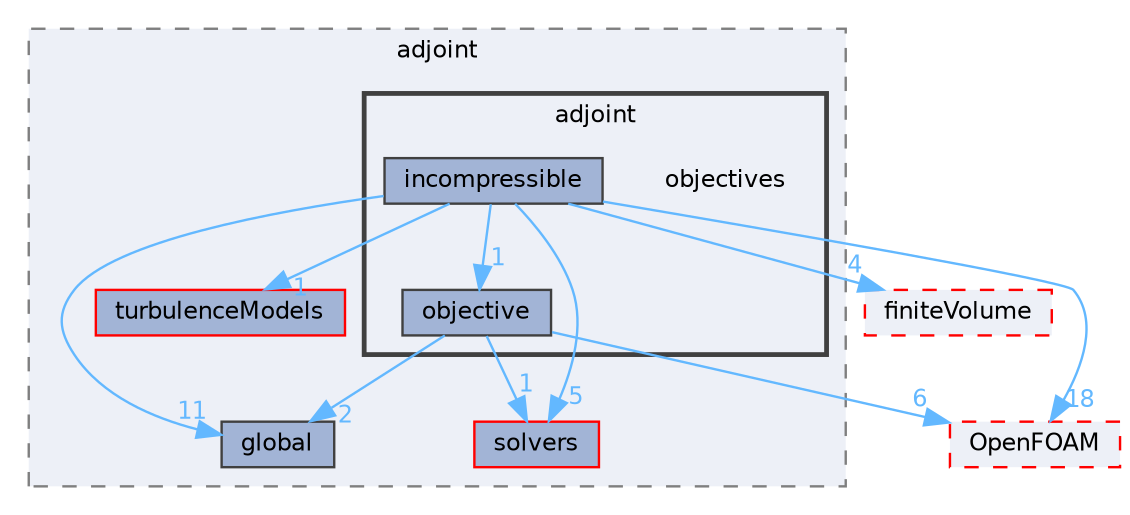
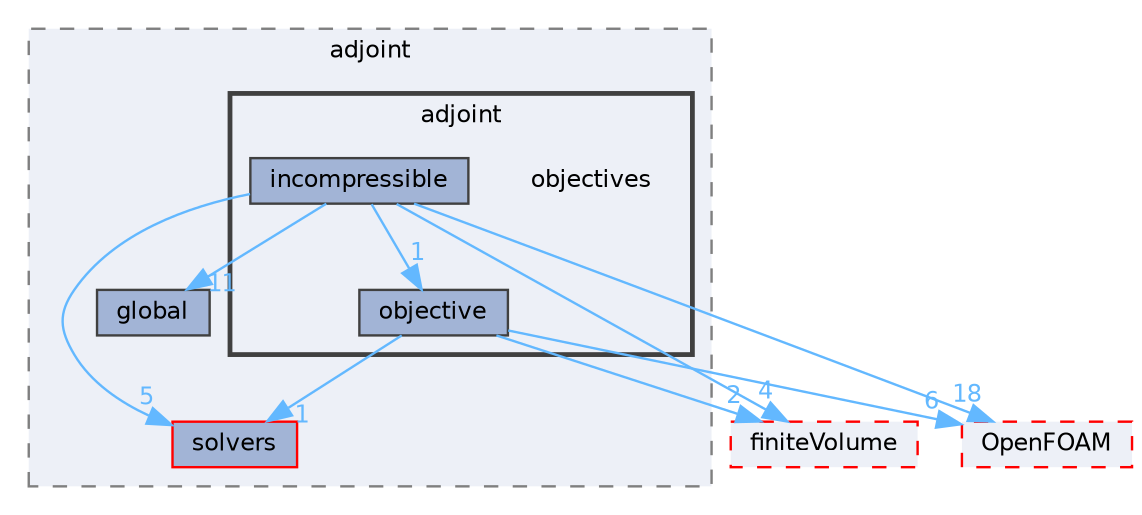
node "turbulenceModels": removed
edge "objective" -> "global": now "objective" -> "finiteVolume"
